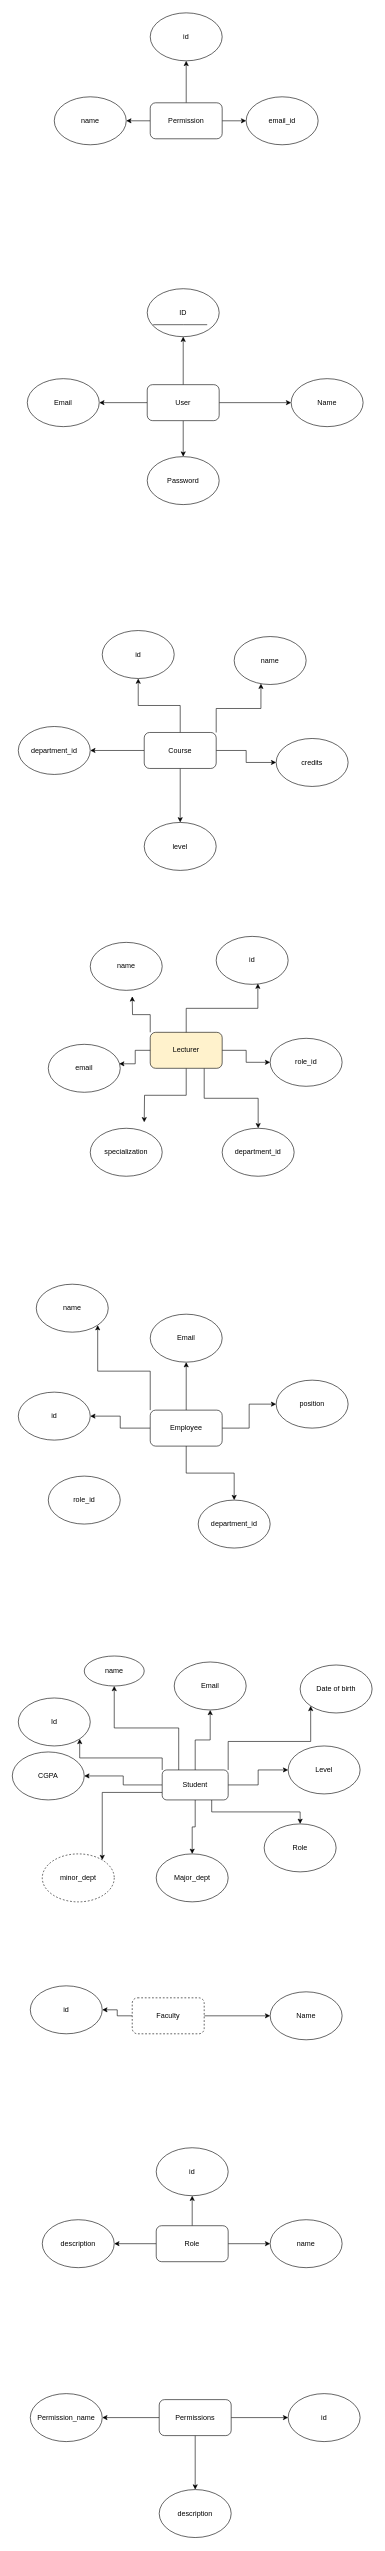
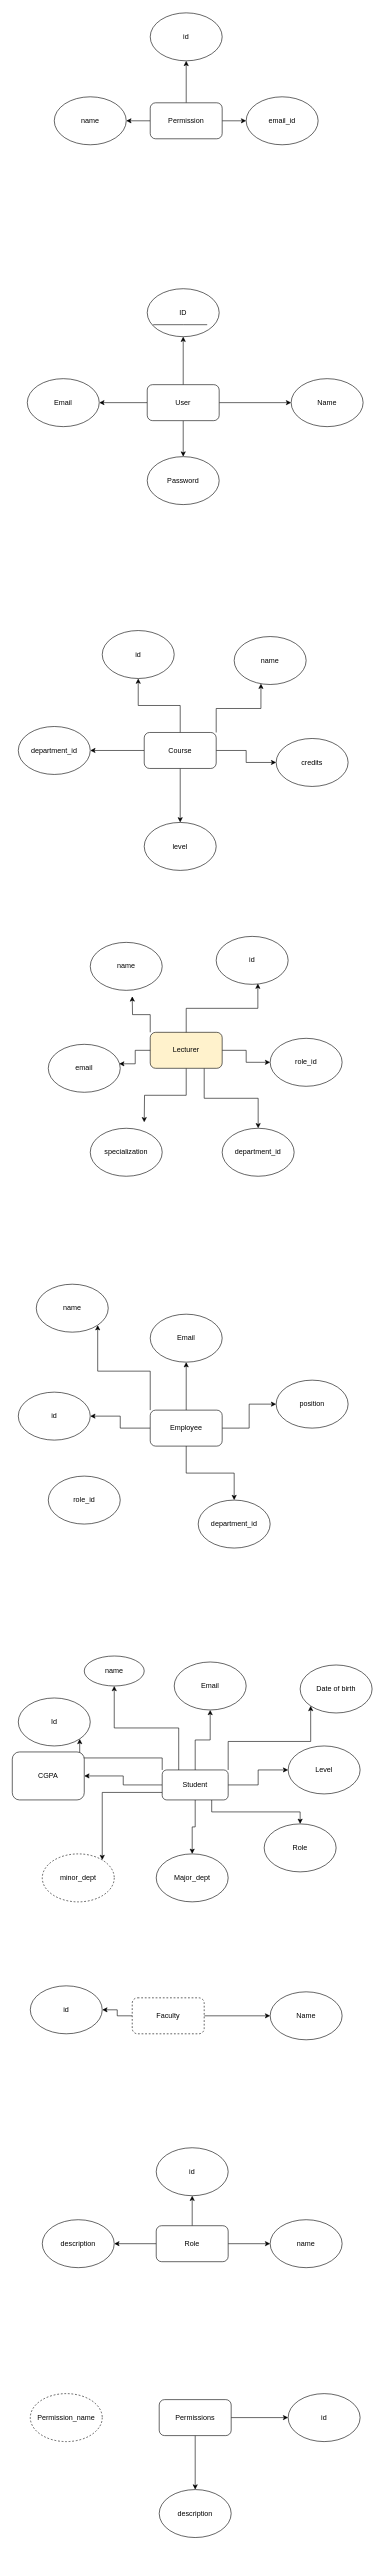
node "CGPA": shape ellipse -> rounded rectangle
node "Permission_name": style solid -> dashed
edge "Permissions" -> "Permission_name": removed
